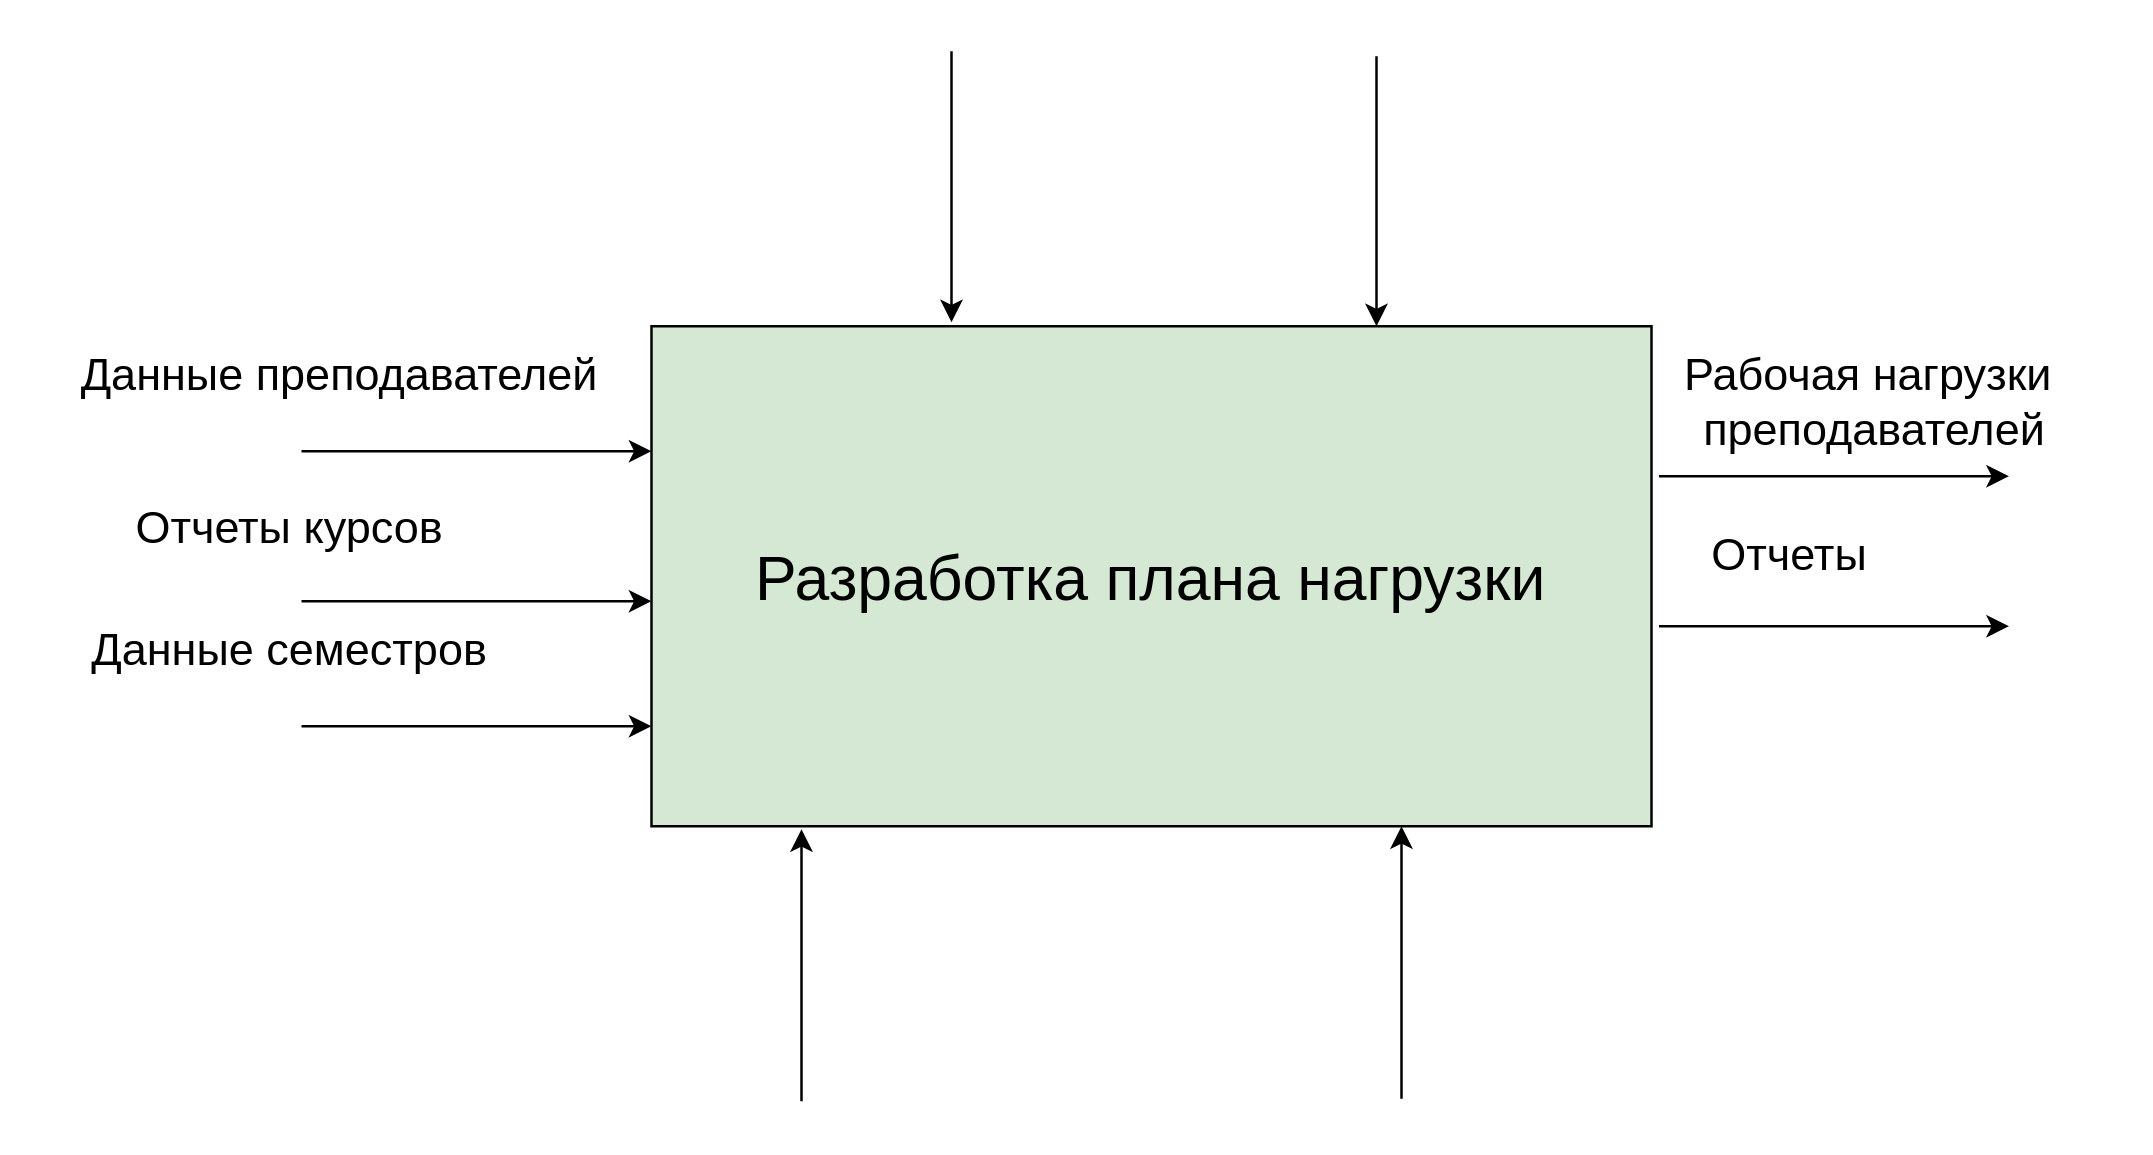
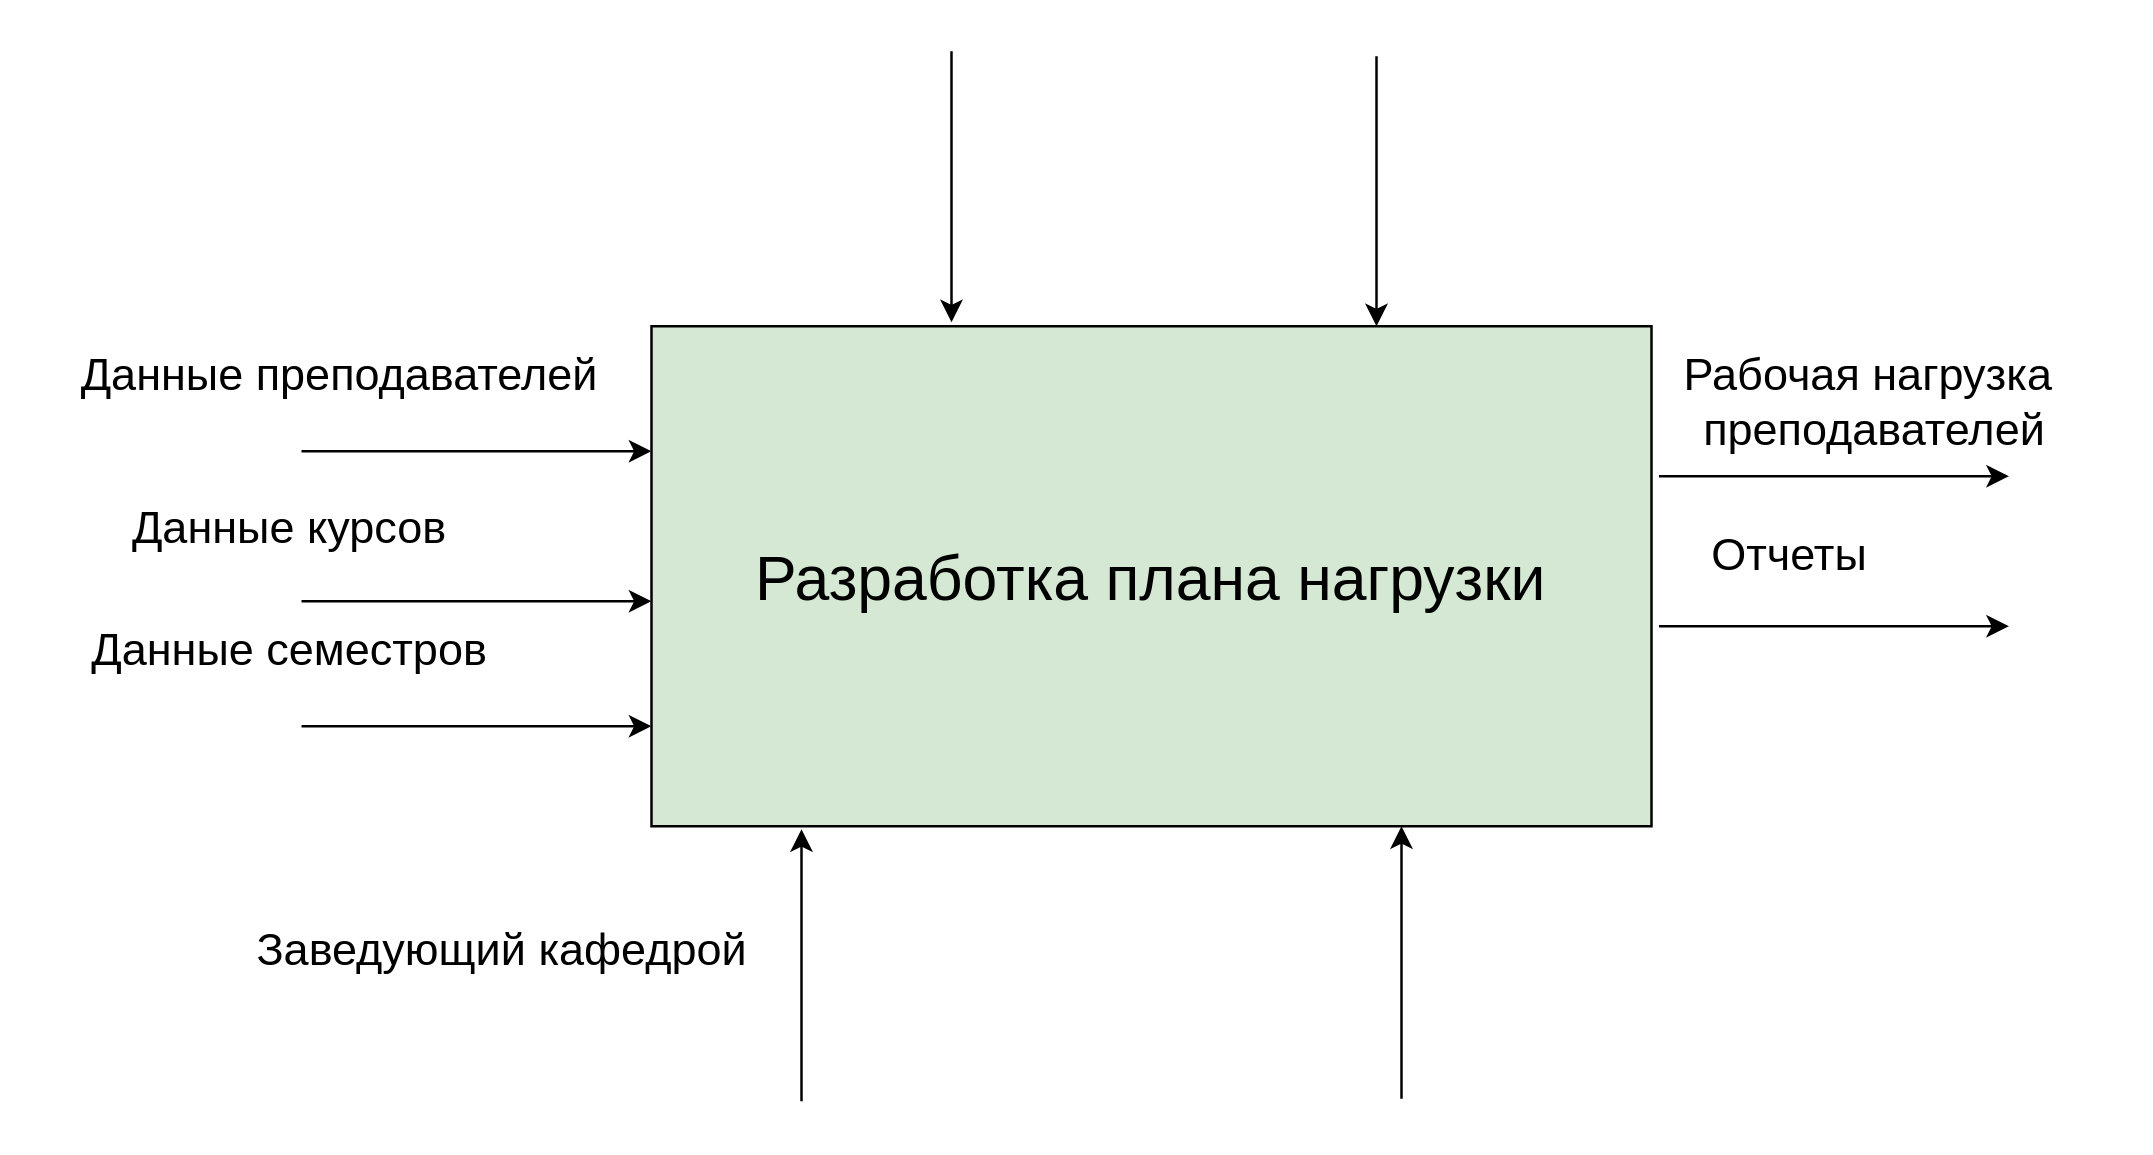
node "Рабочая нагрузки преподавателей": label "Рабочая нагрузки преподавателей" -> "Рабочая нагрузка преподавателей"
node "Отчеты курсов": label "Отчеты курсов" -> "Данные курсов"
node "Заведующий кафедрой": added
